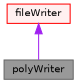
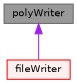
edge "polyWriter" -> "fileWriter": reversed
